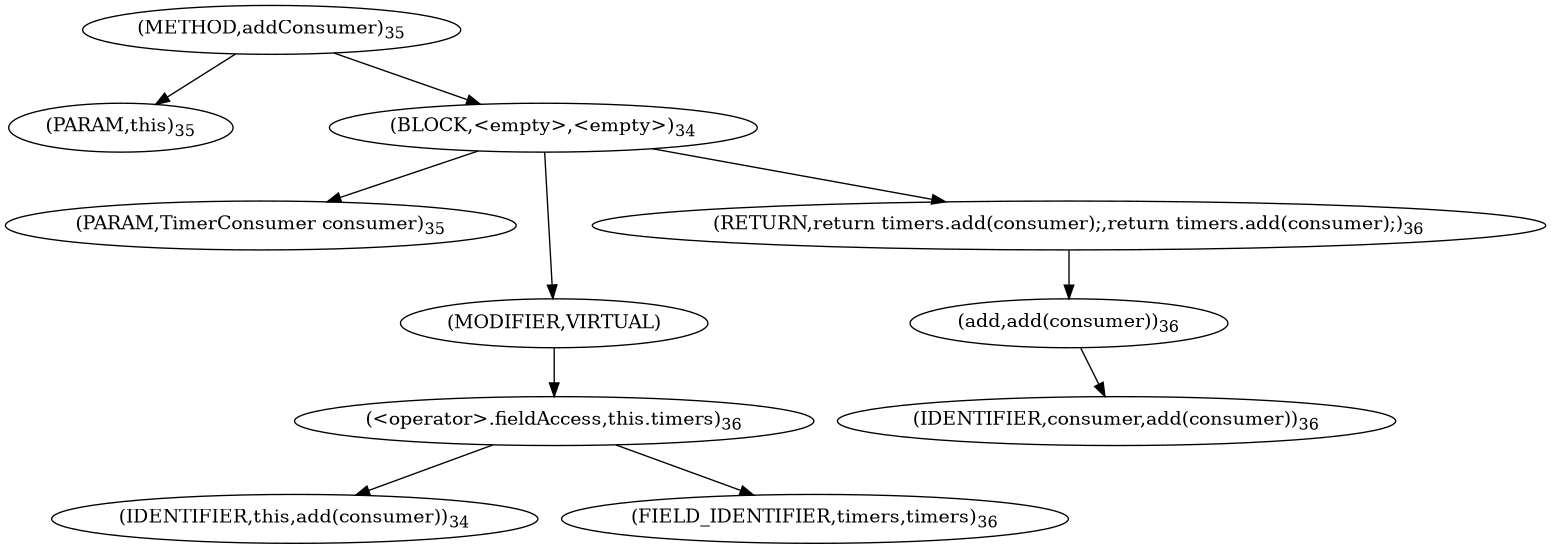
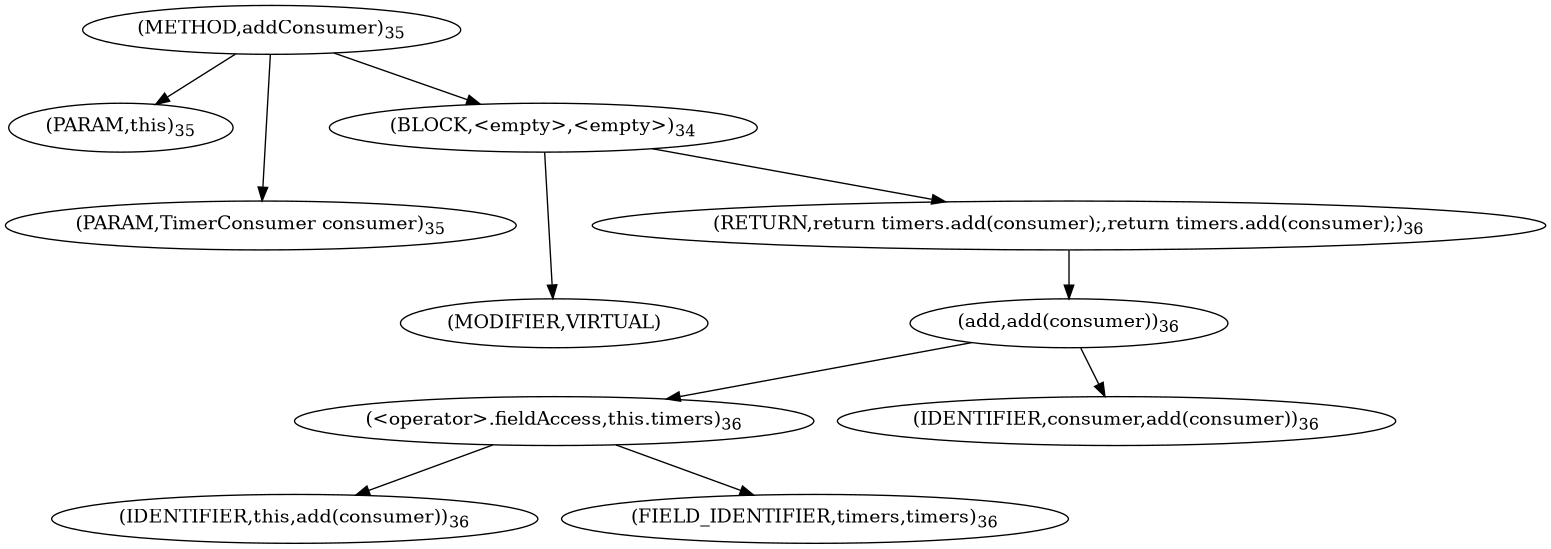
edge "(BLOCK,<empty>,<empty>)" -> "(PARAM,TimerConsumer consumer)": now "(METHOD,addConsumer)" -> "(PARAM,TimerConsumer consumer)"
edge "(MODIFIER,VIRTUAL)" -> "(<operator>.fieldAccess,this.timers)": now "(add,add(consumer))" -> "(<operator>.fieldAccess,this.timers)"
node "(IDENTIFIER,this,add(consumer))": text "34" -> "36"
